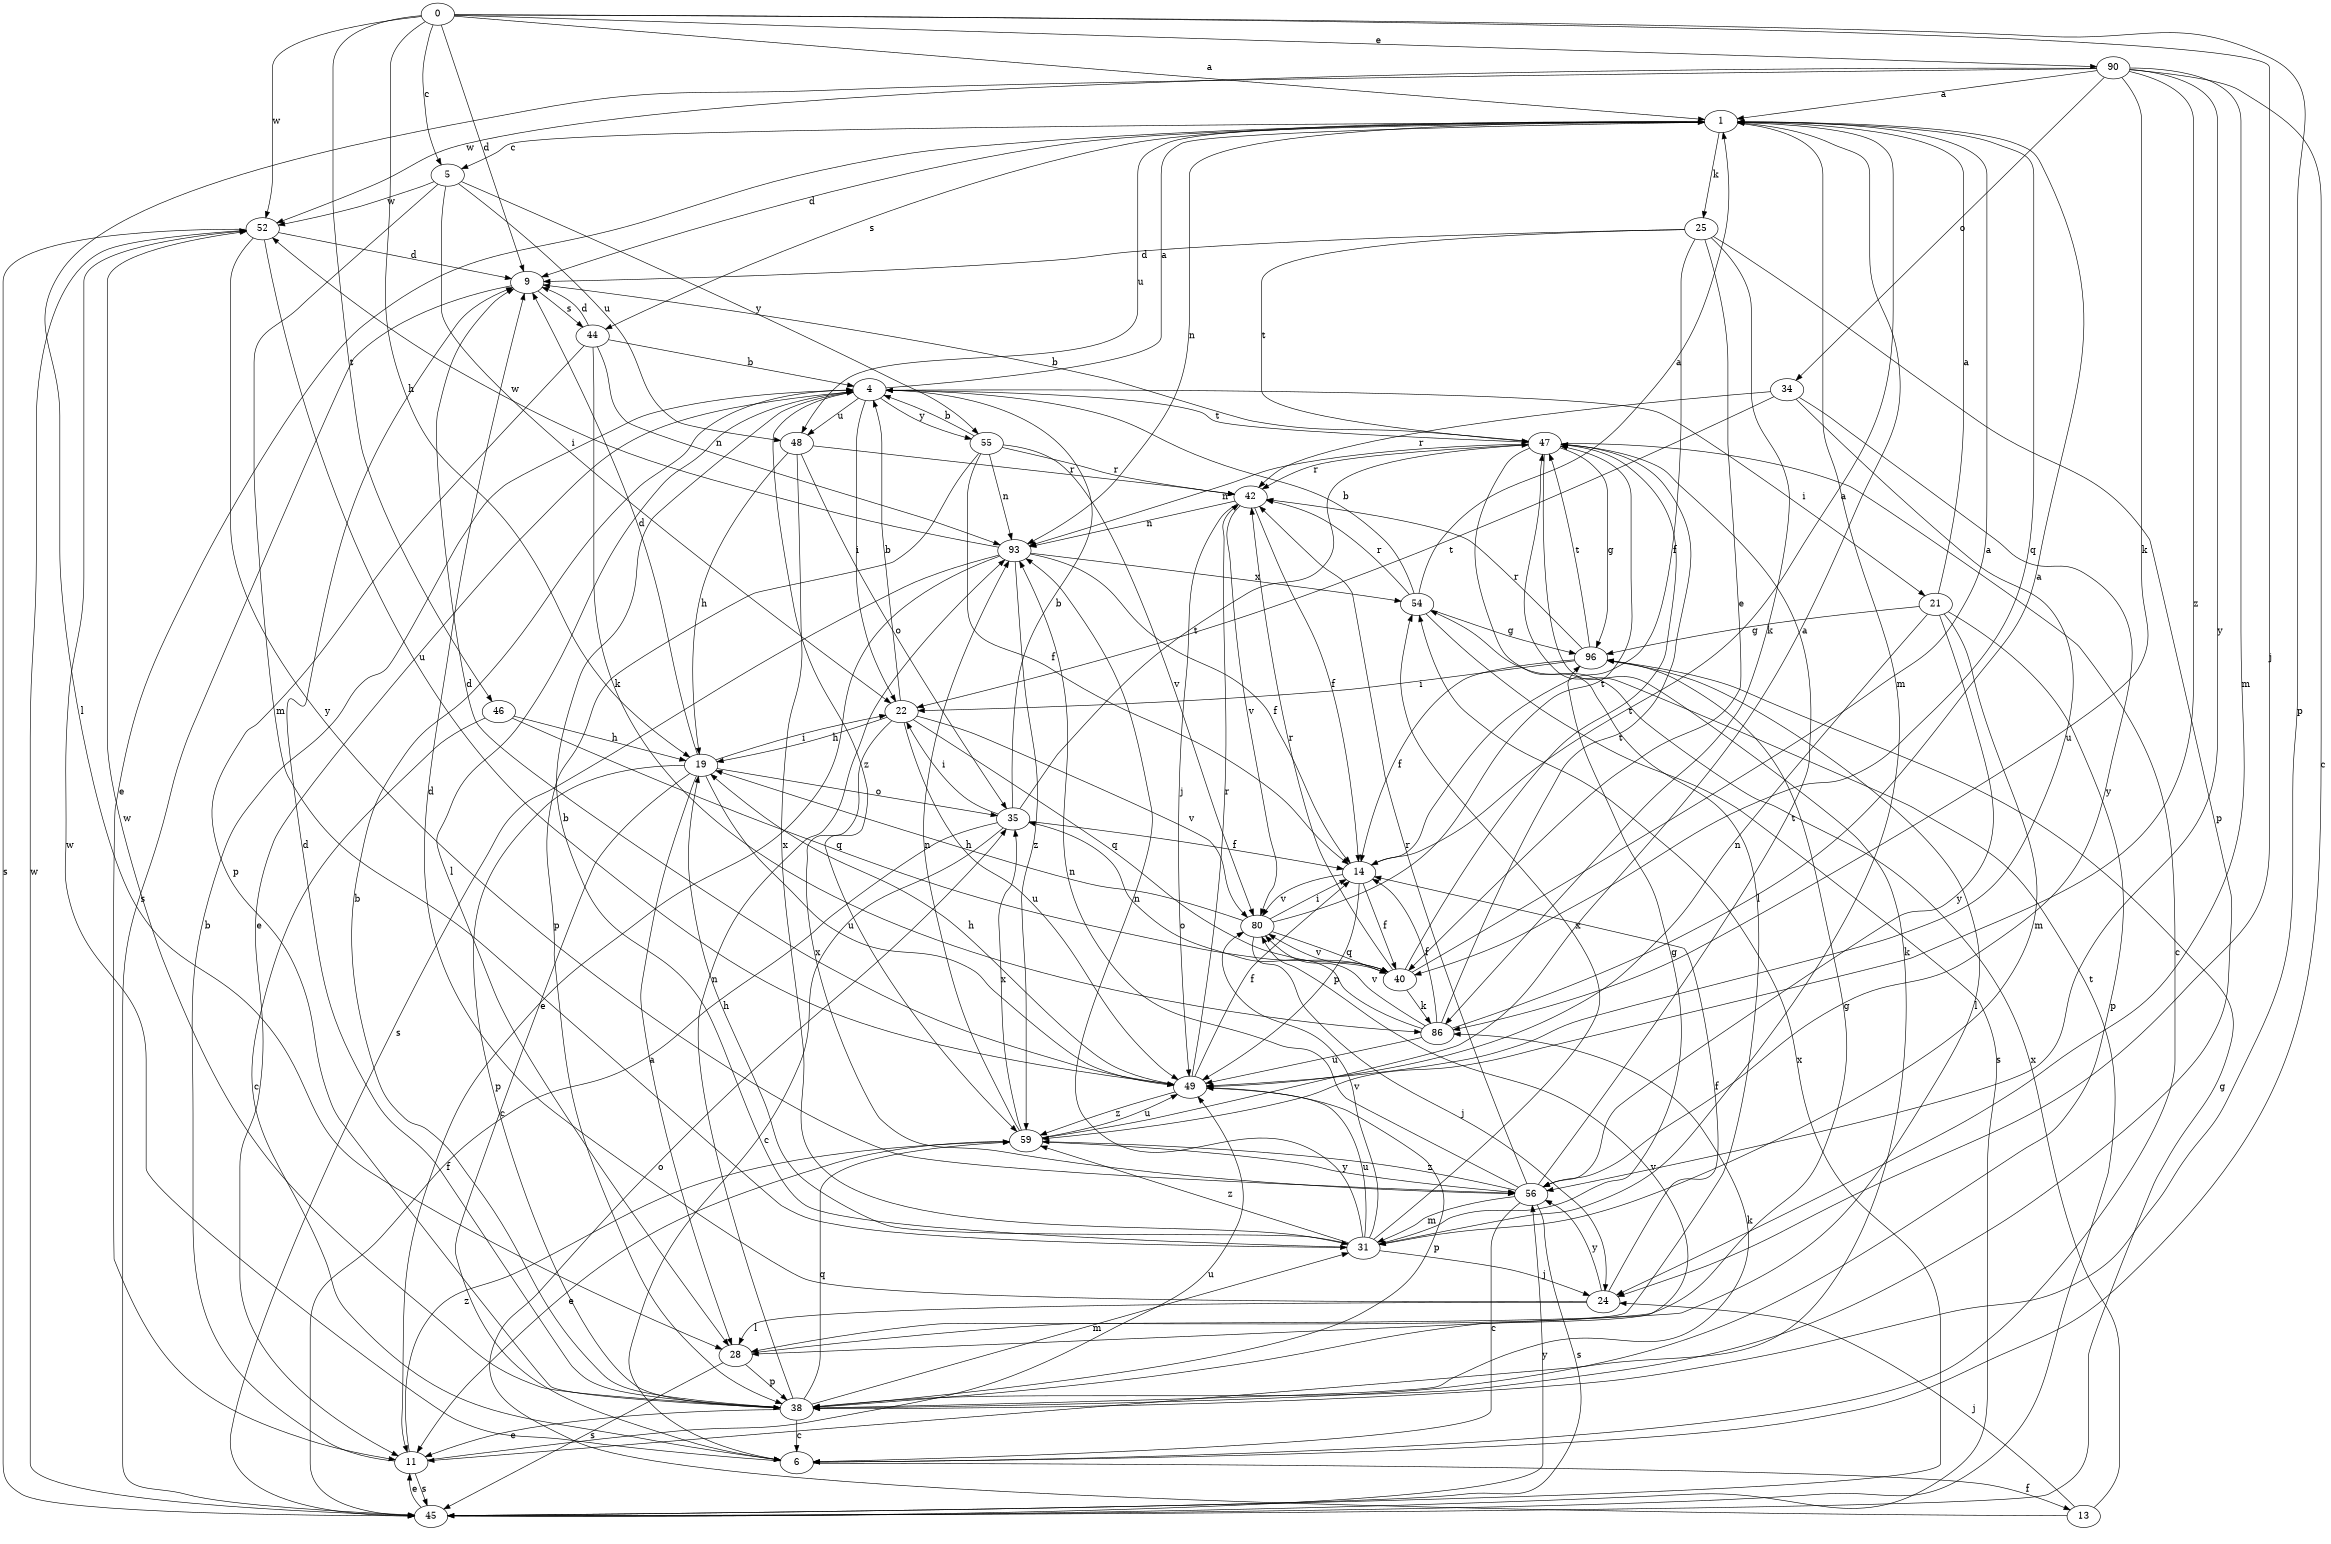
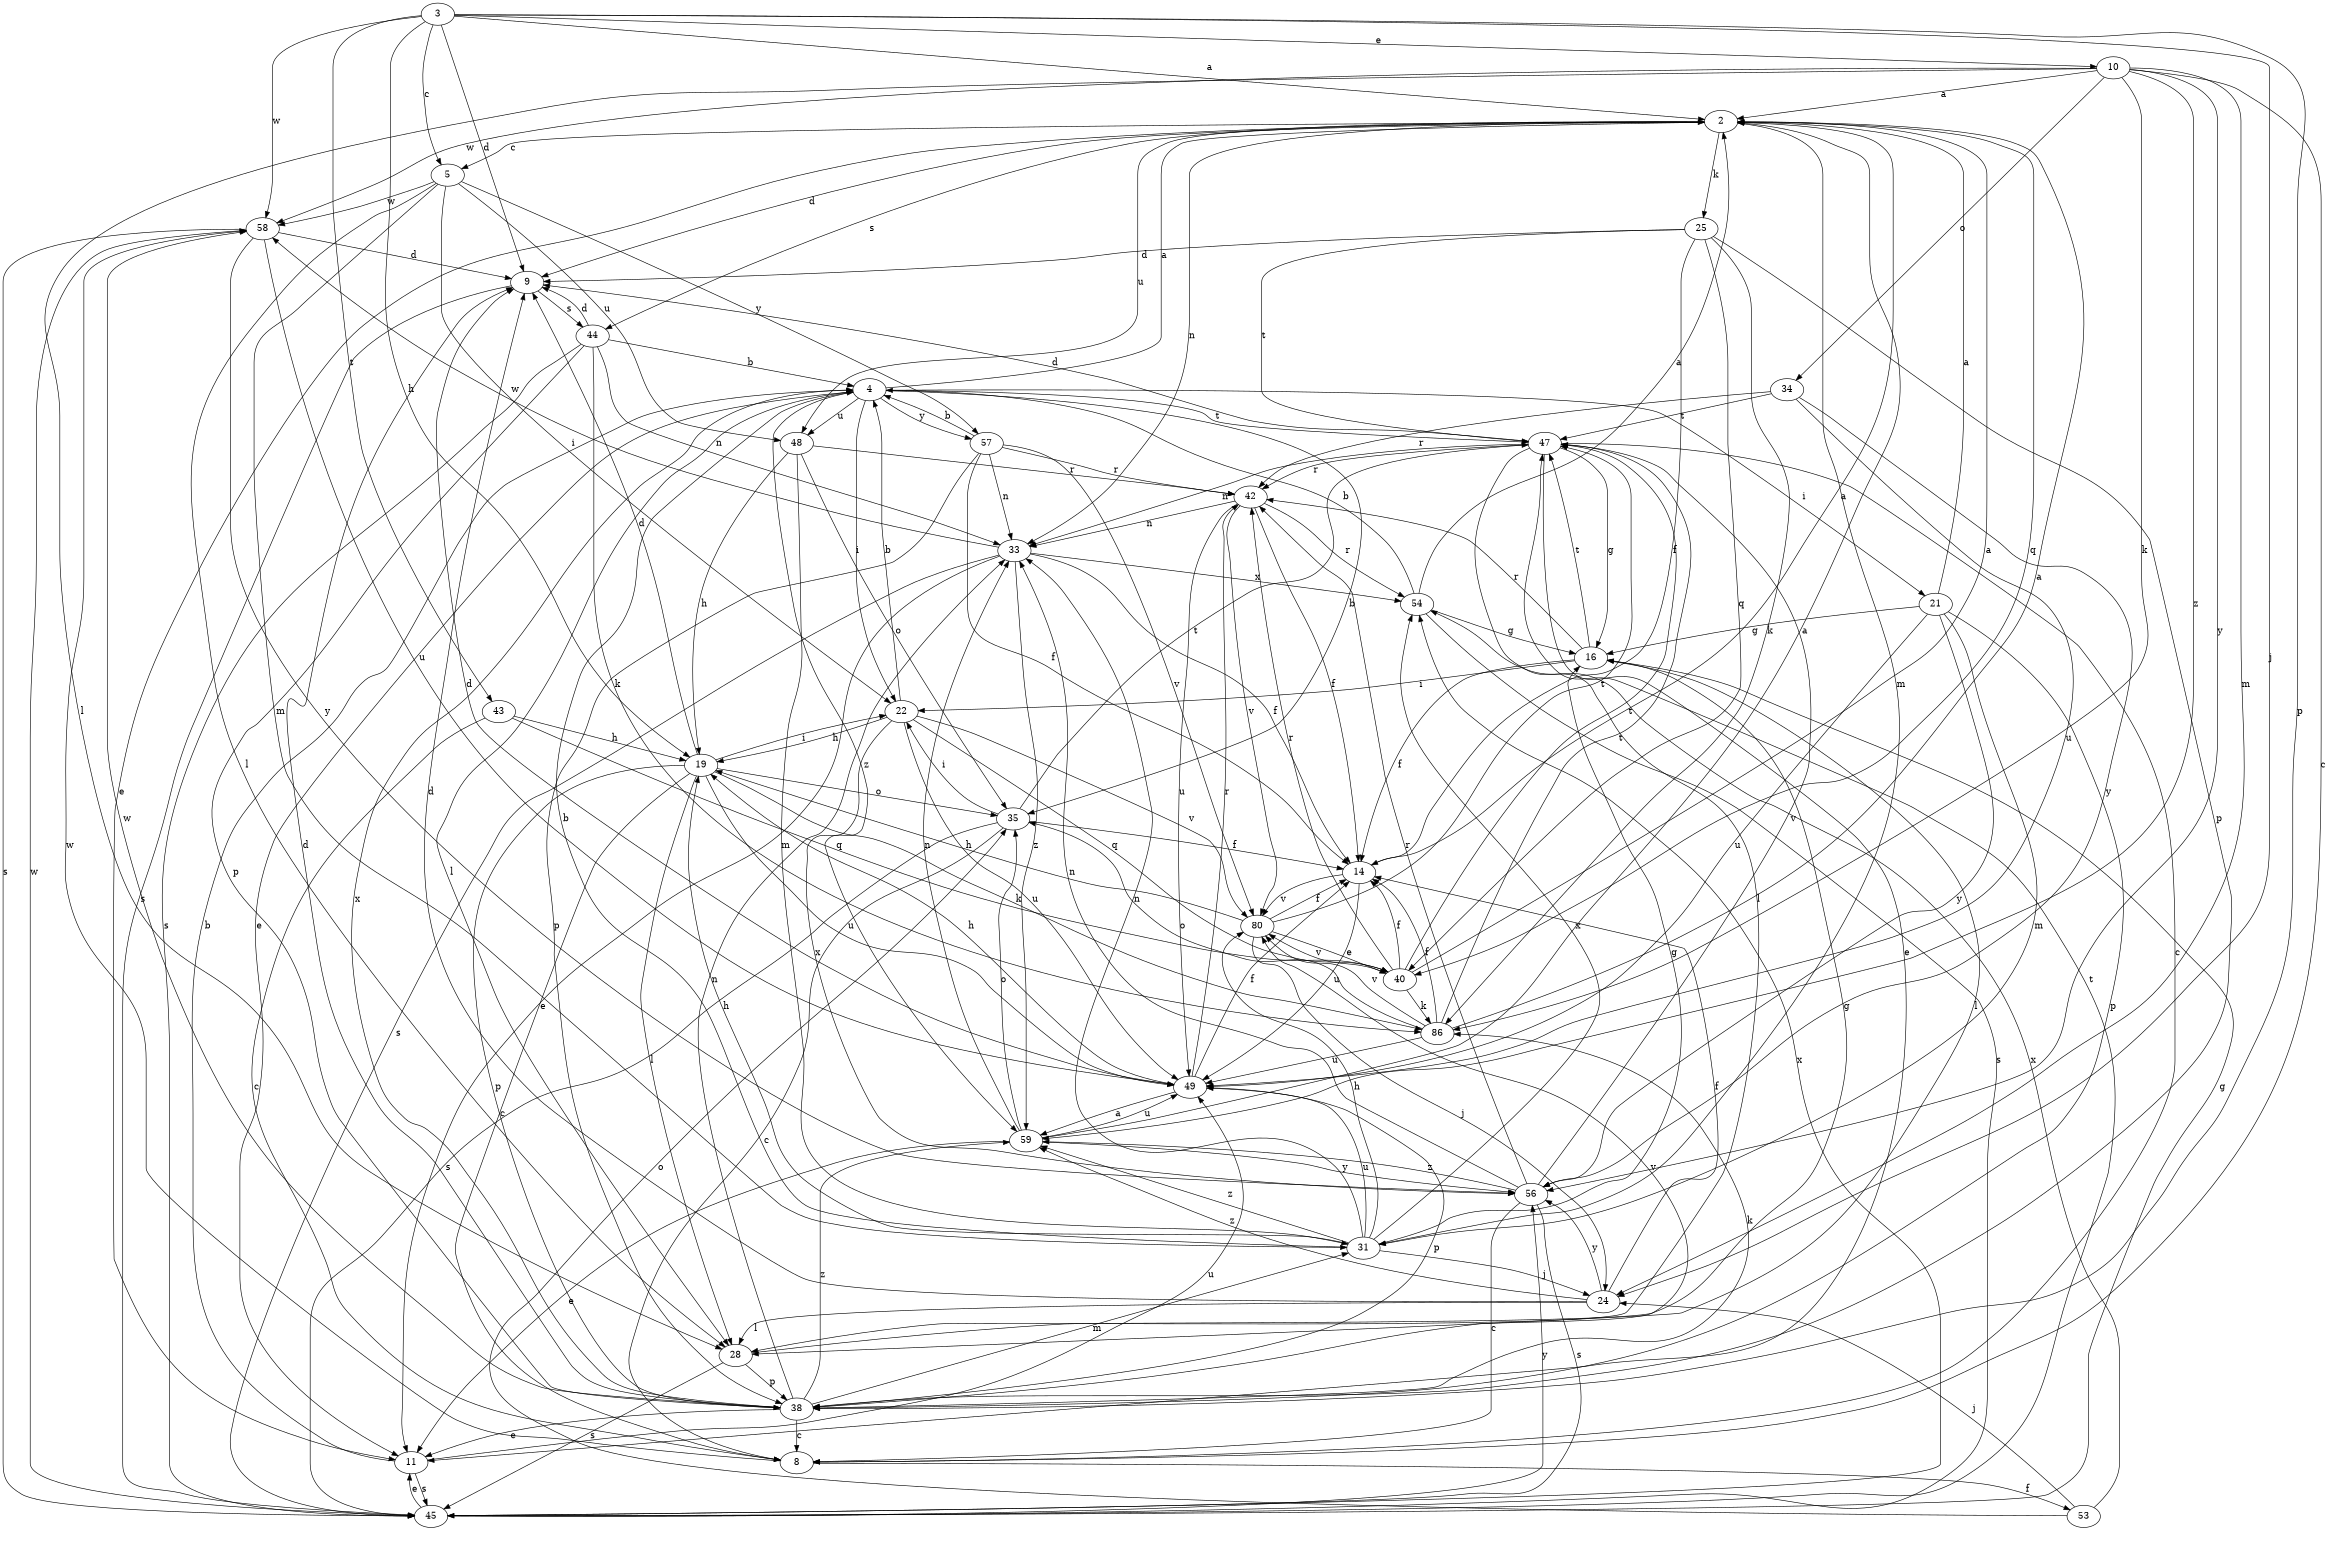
node "0": label "0" -> "3"
node "90": label "90" -> "10"
node "1": label "1" -> "2"
node "52": label "52" -> "58"
edge "47" -> "9": label "b" -> "d"
node "55": label "55" -> "57"
edge "54" -> "42": reversed
edge "35" -> "4": reversed
node "93": label "93" -> "33"
edge "34" -> "22": now "34" -> "47"
edge "25" -> "40": label "e" -> "q"
node "96": label "96" -> "16"
node "46": label "46" -> "43"
edge "42" -> "49": label "j" -> "u"
edge "5" -> "28": added, label "l"
edge "56" -> "47": label "t" -> "v"
edge "48" -> "31": label "x" -> "m"
edge "21" -> "49": label "n" -> "u"
edge "38" -> "4": label "b" -> "x"
edge "80" -> "14": label "i" -> "f"
edge "19" -> "86": added, label "k"
edge "14" -> "40": reversed
edge "44" -> "45": added, label "s"
edge "80" -> "40": label "q" -> "e"
edge "47" -> "11": label "k" -> "e"
edge "59" -> "35": label "x" -> "o"
edge "14" -> "49": label "p" -> "u"
edge "19" -> "28": label "a" -> "l"
edge "31" -> "80": label "v" -> "h"
edge "49" -> "59": label "z" -> "a"
edge "35" -> "45": label "f" -> "s"
edge "56" -> "31": removed, label "m"
edge "11" -> "59": now "24" -> "59"
edge "38" -> "59": label "q" -> "z"
node "6": label "6" -> "8"
node "13": label "13" -> "53"
